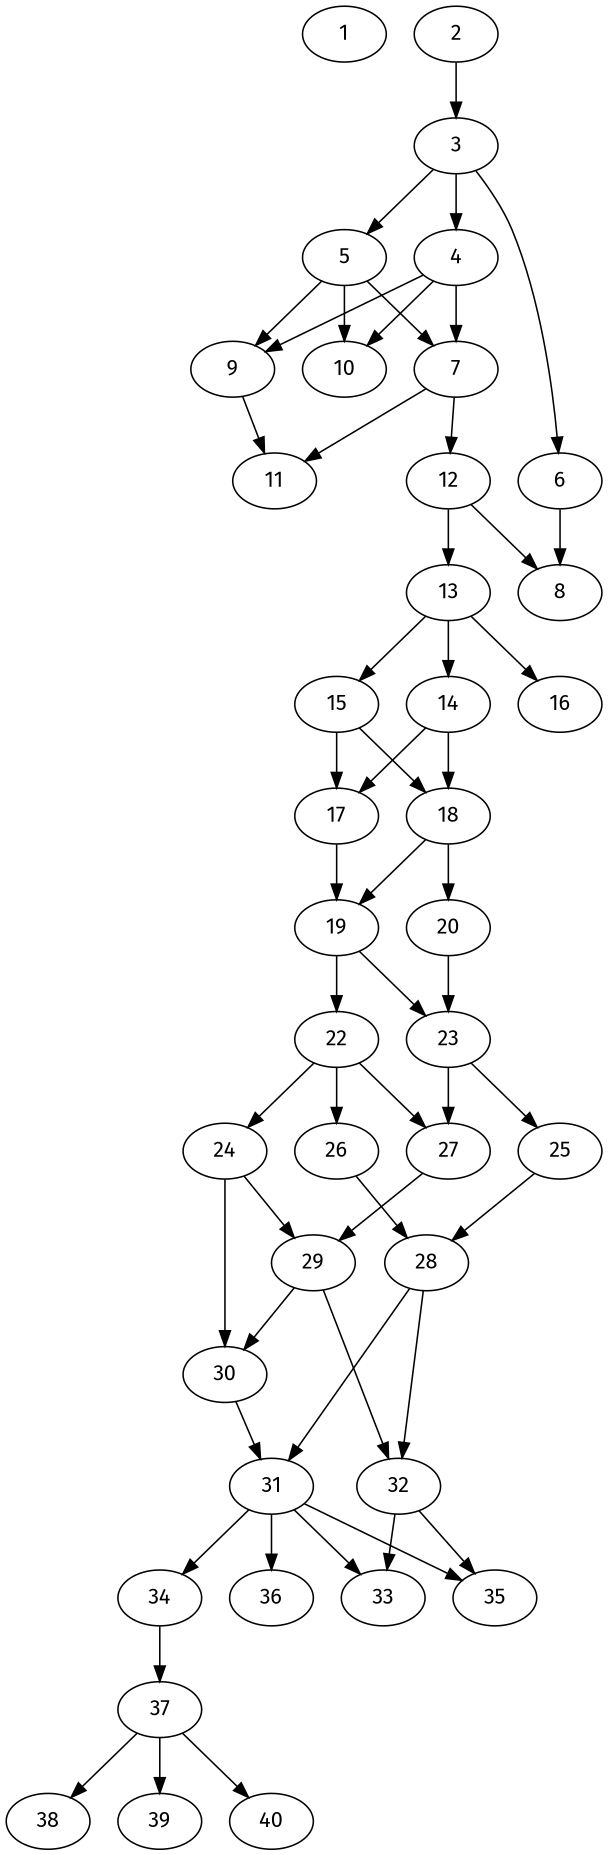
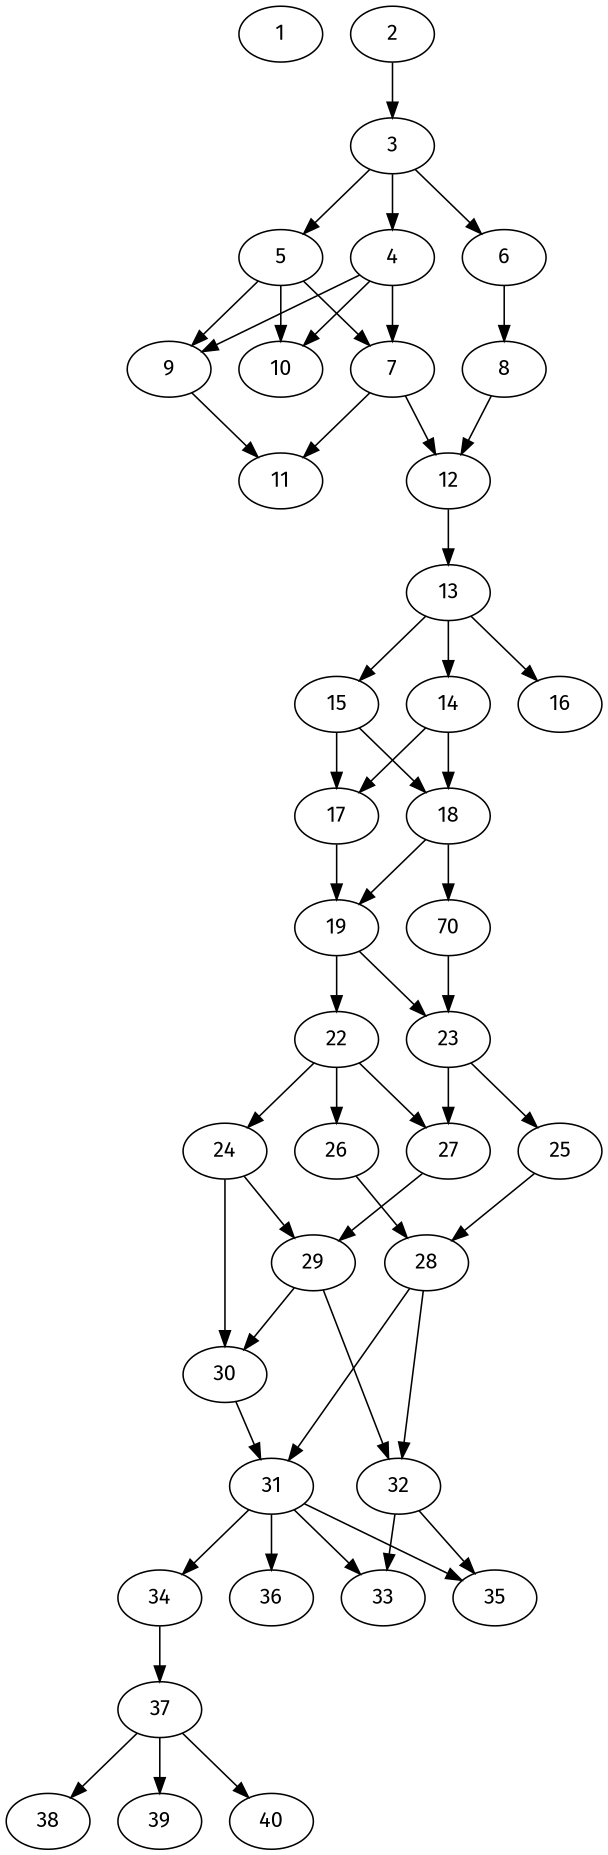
edge "12" -> "8": reversed
node "20": label "20" -> "70"
